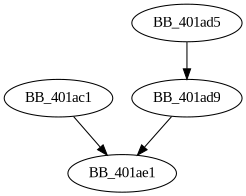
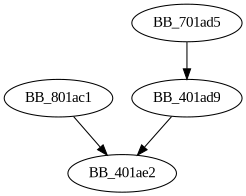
node "BB_401ad5": label "BB_401ad5" -> "BB_701ad5"
node "BB_401ac1": label "BB_401ac1" -> "BB_801ac1"
node "BB_401ae1": label "BB_401ae1" -> "BB_401ae2"
